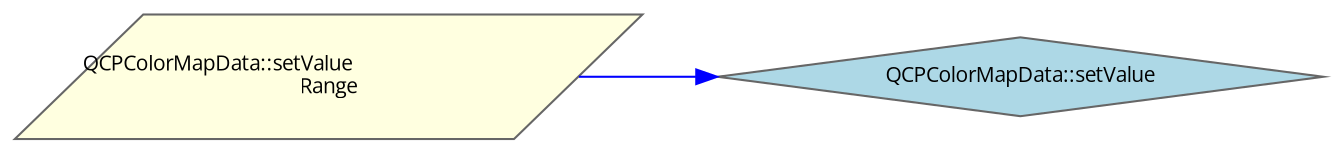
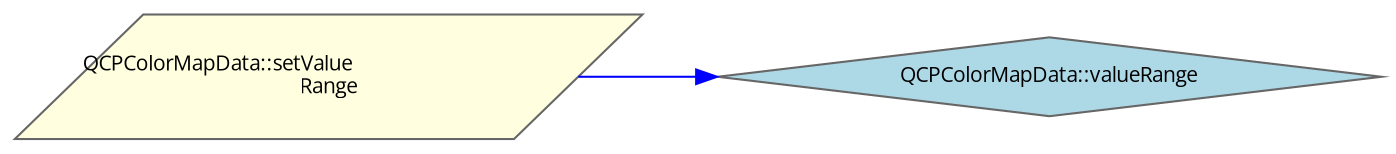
node "QCPColorMapData::setValue": label "QCPColorMapData::setValue" -> "QCPColorMapData::valueRange"
